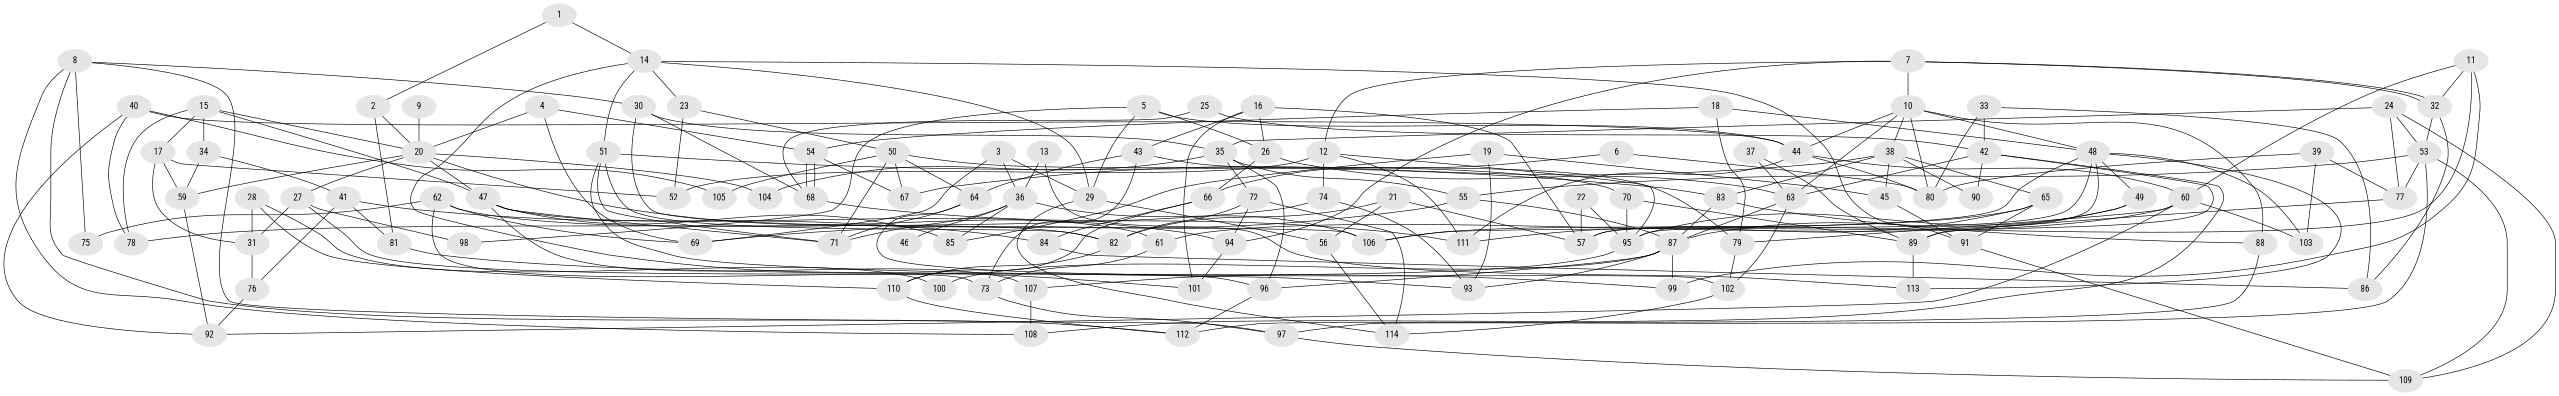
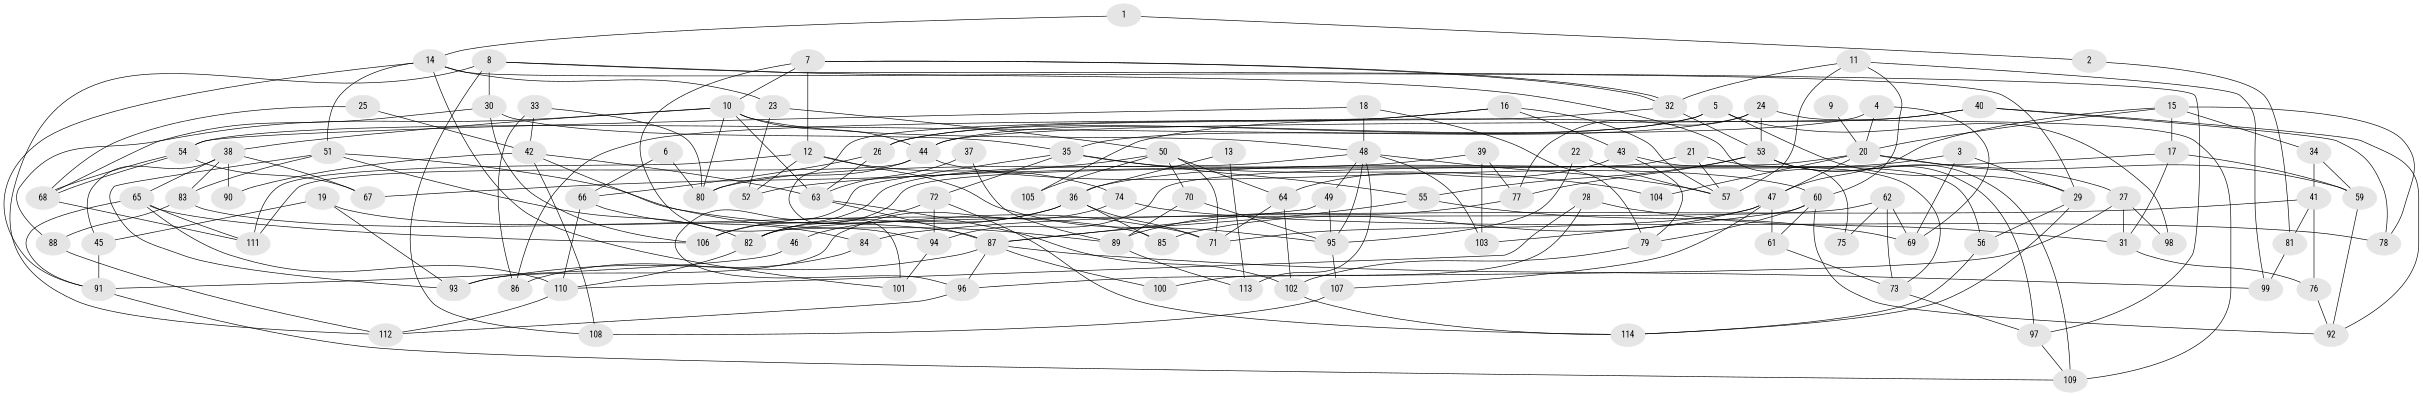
edge "2" -- "20": removed
edge "65" -- "110": added
edge "46" -- "91": added
